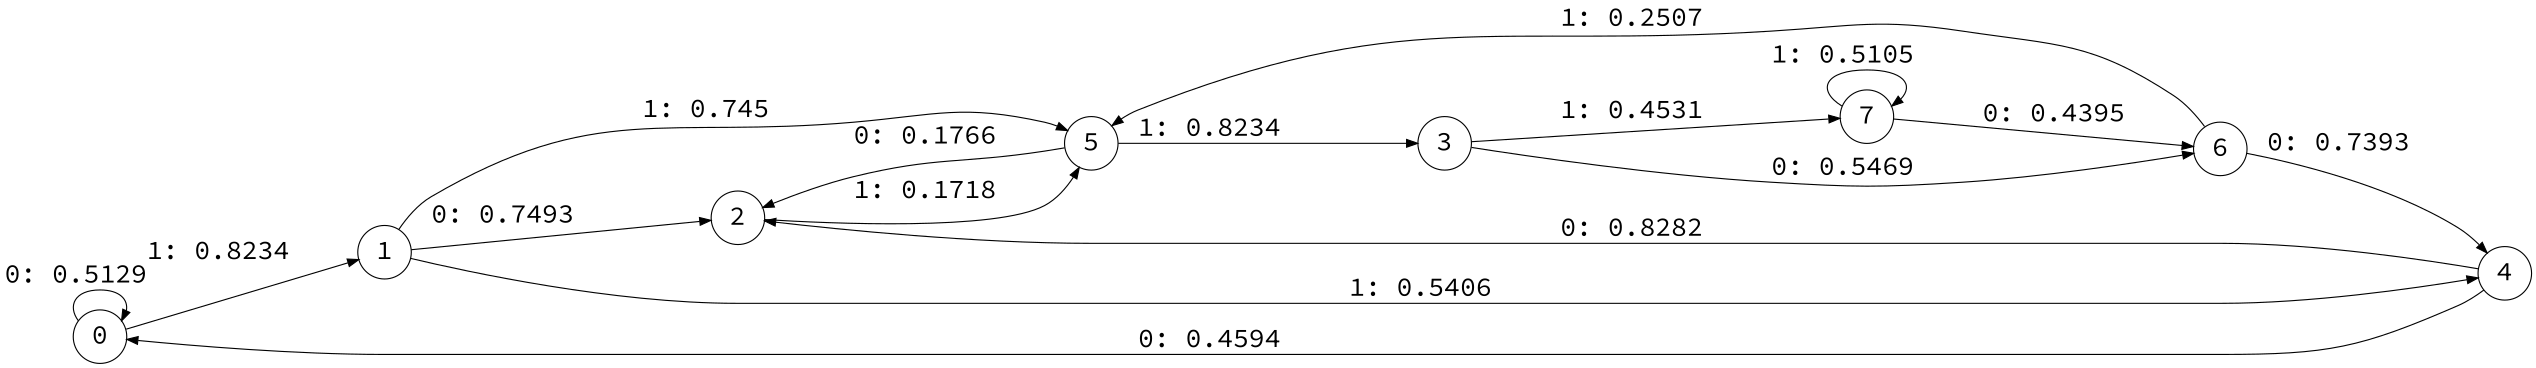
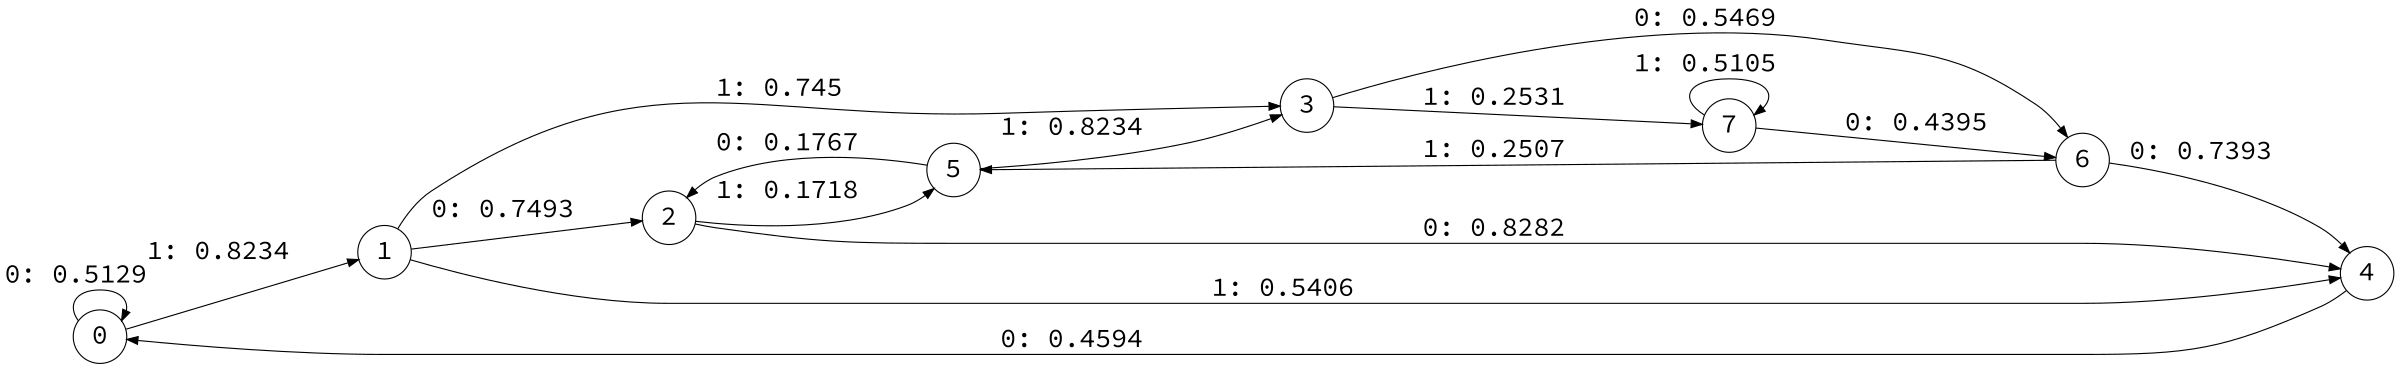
edge "3" -> "7": label "1: 0.4531   " -> "1: 0.2531   "
edge "1" -> "5": now "1" -> "3"
edge "5" -> "2": label "0: 0.1766   " -> "0: 0.1767   "
edge "4" -> "2": reversed
